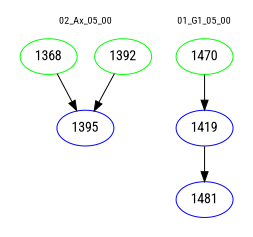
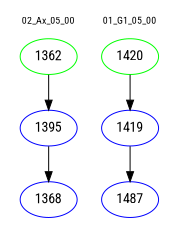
node "1368": color green -> blue
node "1392": label "1392" -> "1362"
node "1470": label "1470" -> "1420"
edge "1368" -> "1395": reversed
node "1481": label "1481" -> "1487"
